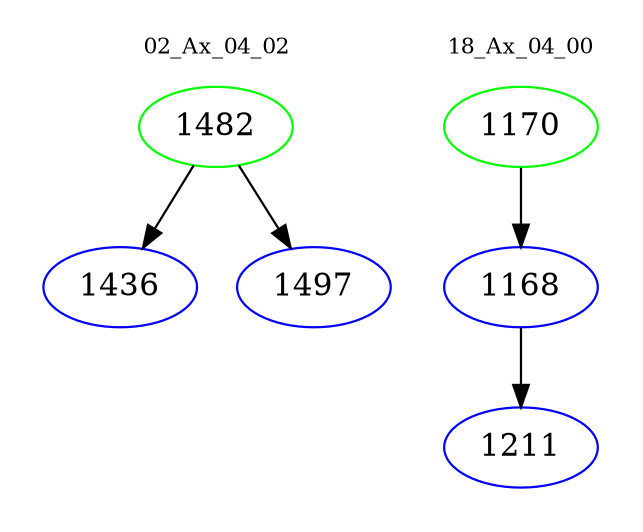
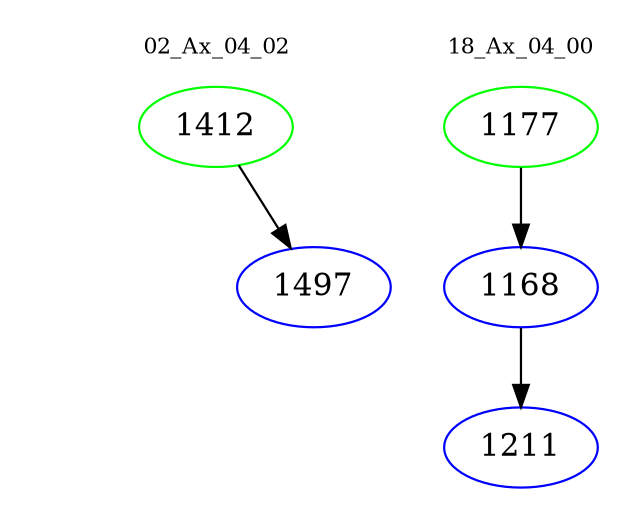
node "1482": label "1482" -> "1412"
node "1170": label "1170" -> "1177"
node "1436": removed
